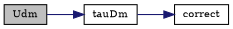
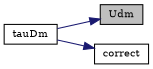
edge "Udm" -> "tauDm": reversed
